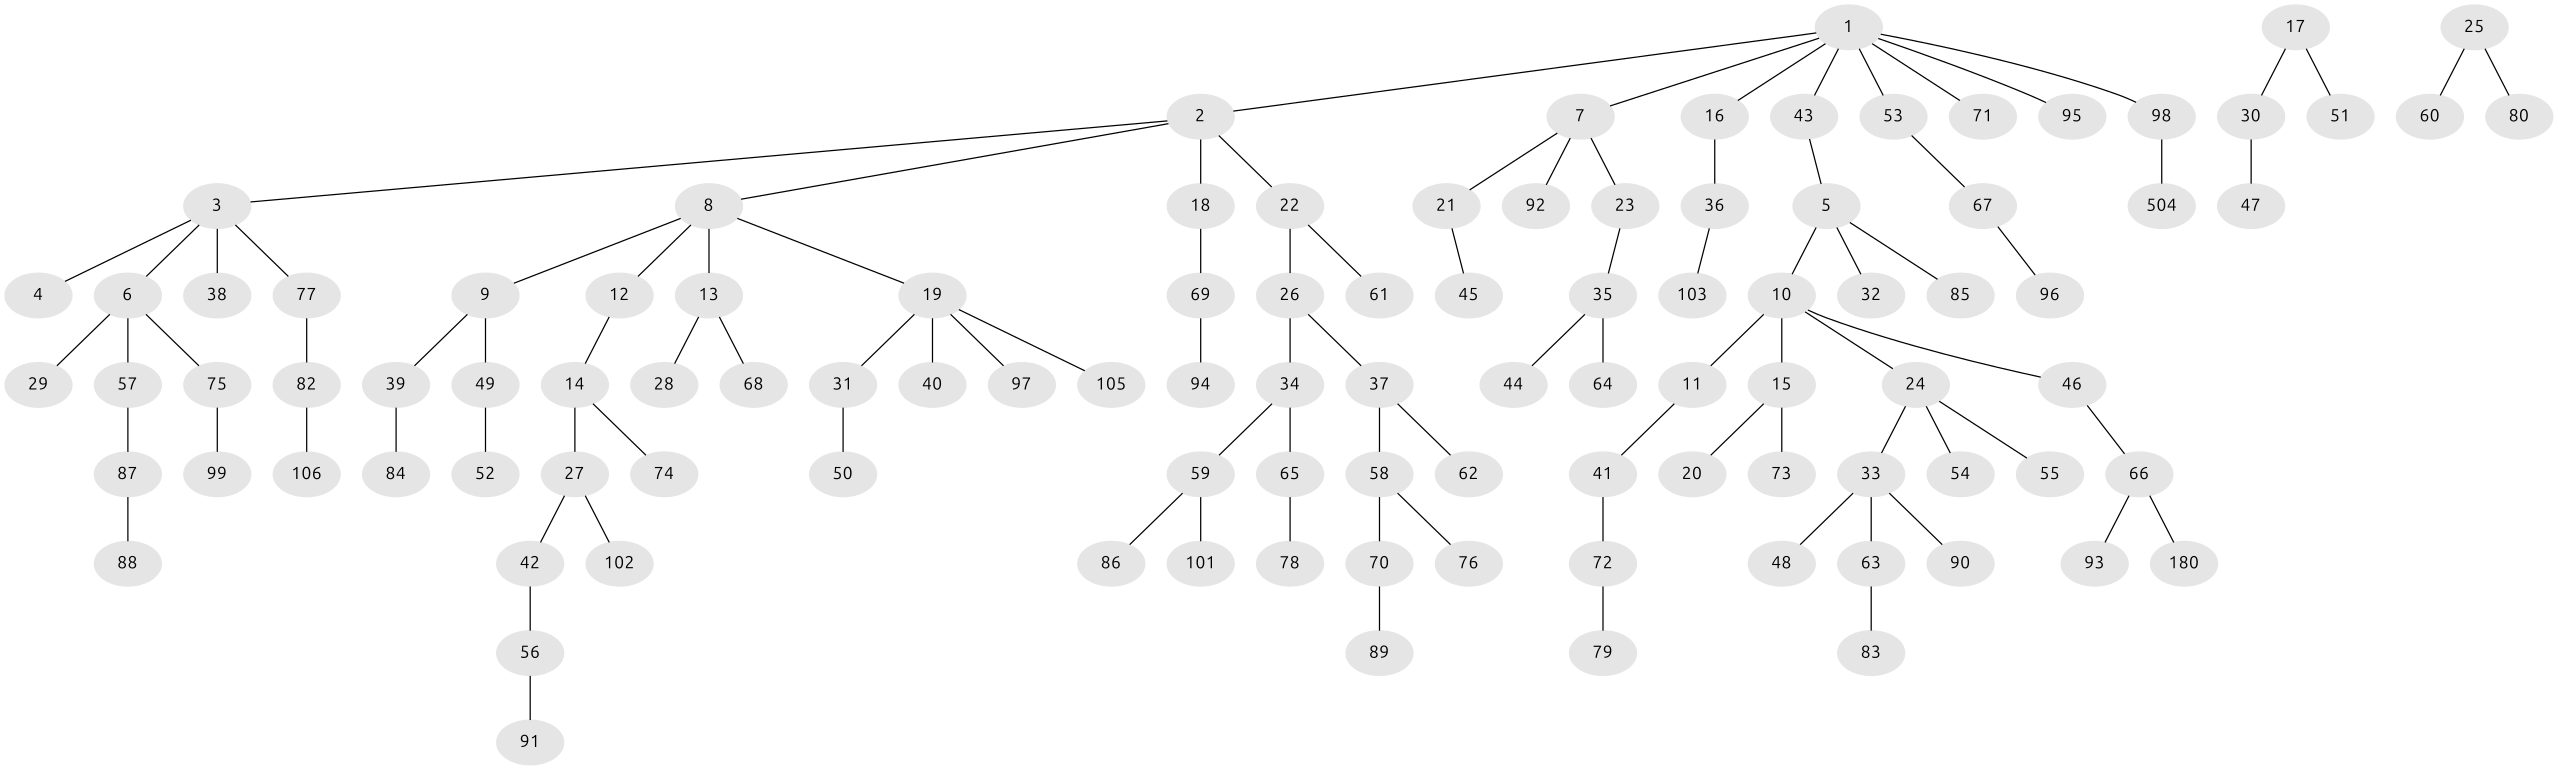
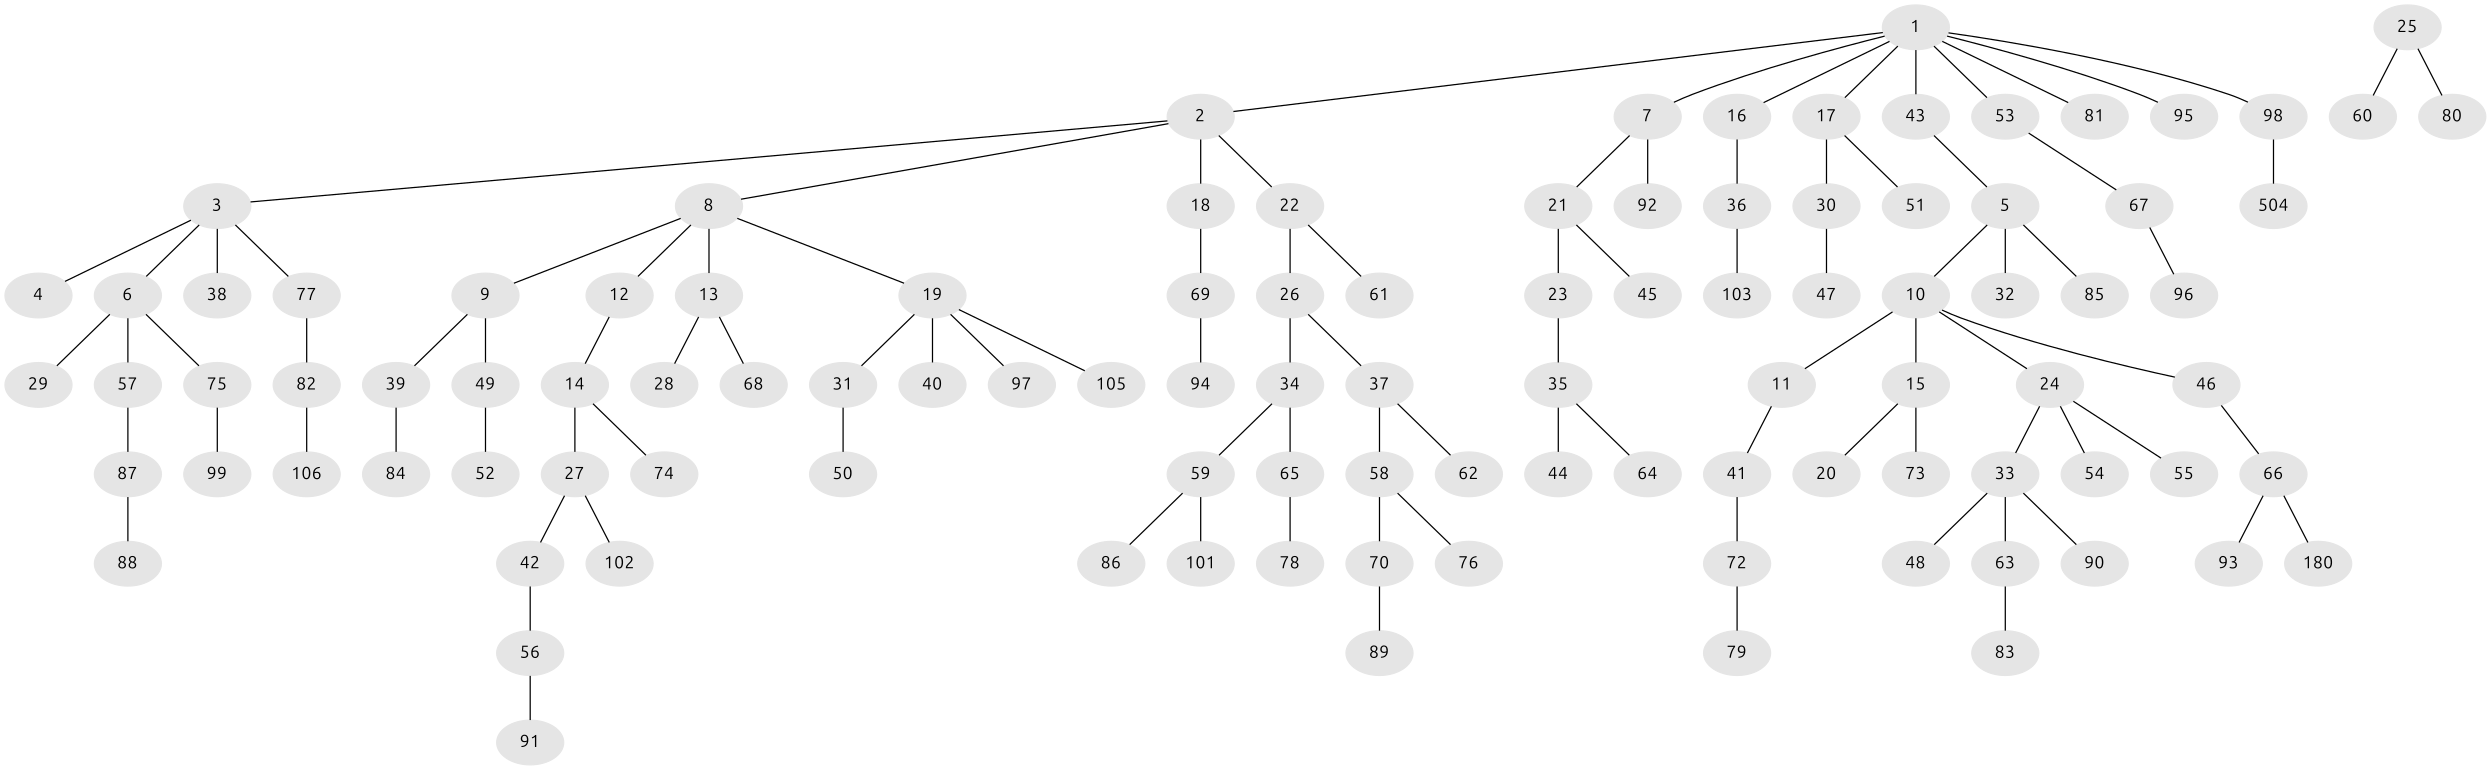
edge "1" -- "17": added
node "71": label "71" -> "81"
edge "7" -- "23": now "21" -- "23"
